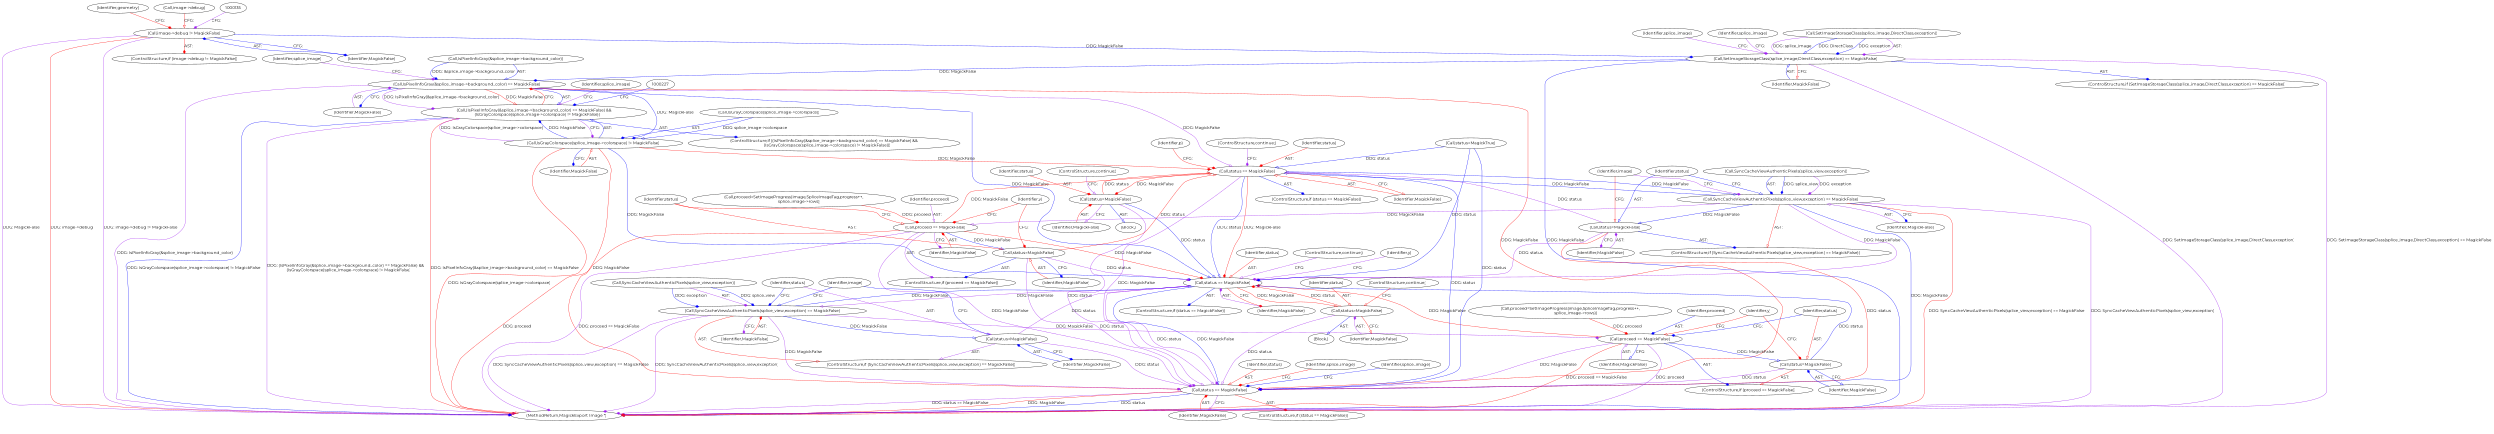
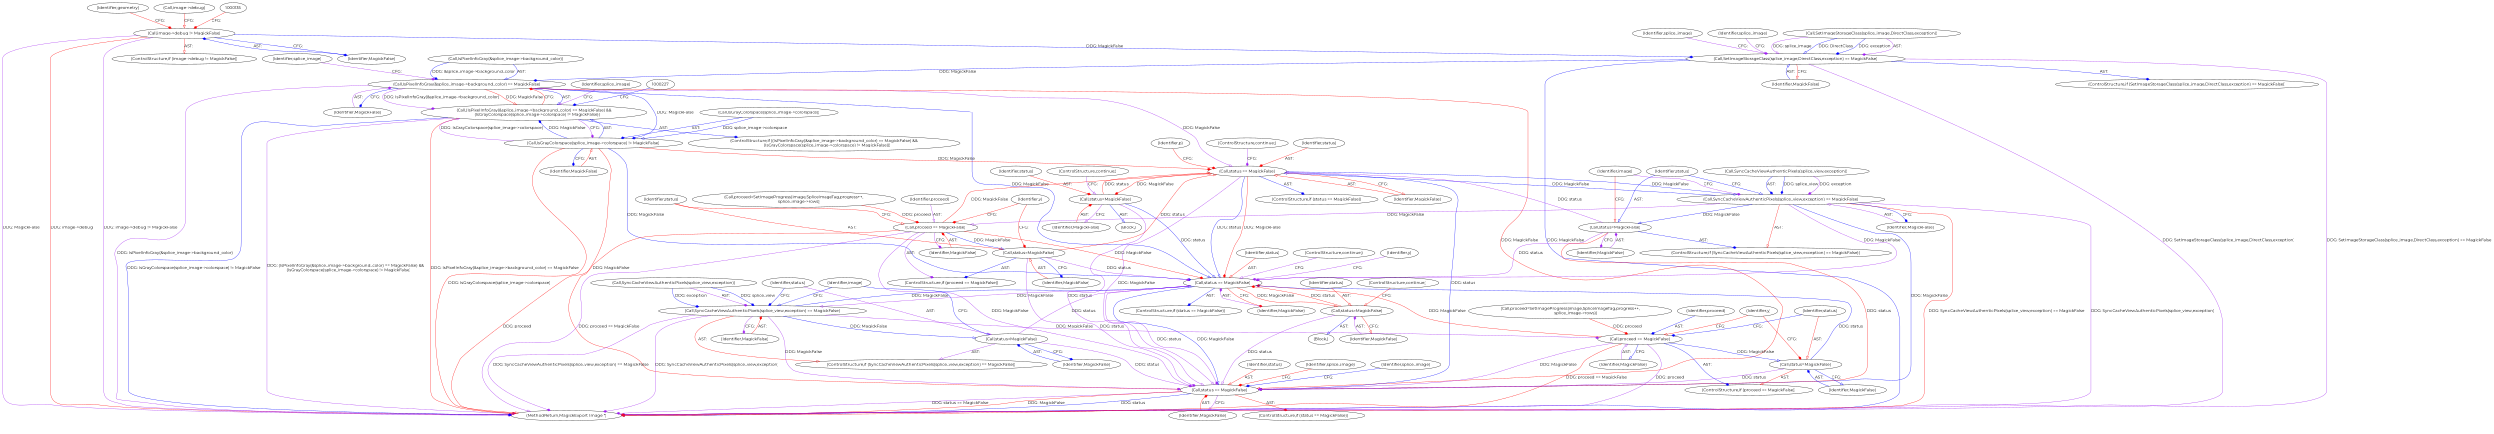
edge "1000135" -> "(Call,image->debug != MagickFalse)": color purple -> red
edge "(Call,image->debug != MagickFalse)" -> "(ControlStructure,if (image->debug != MagickFalse))": arrowhead diamond -> onormal
node "(Call,status=MagickTrue)": removed
